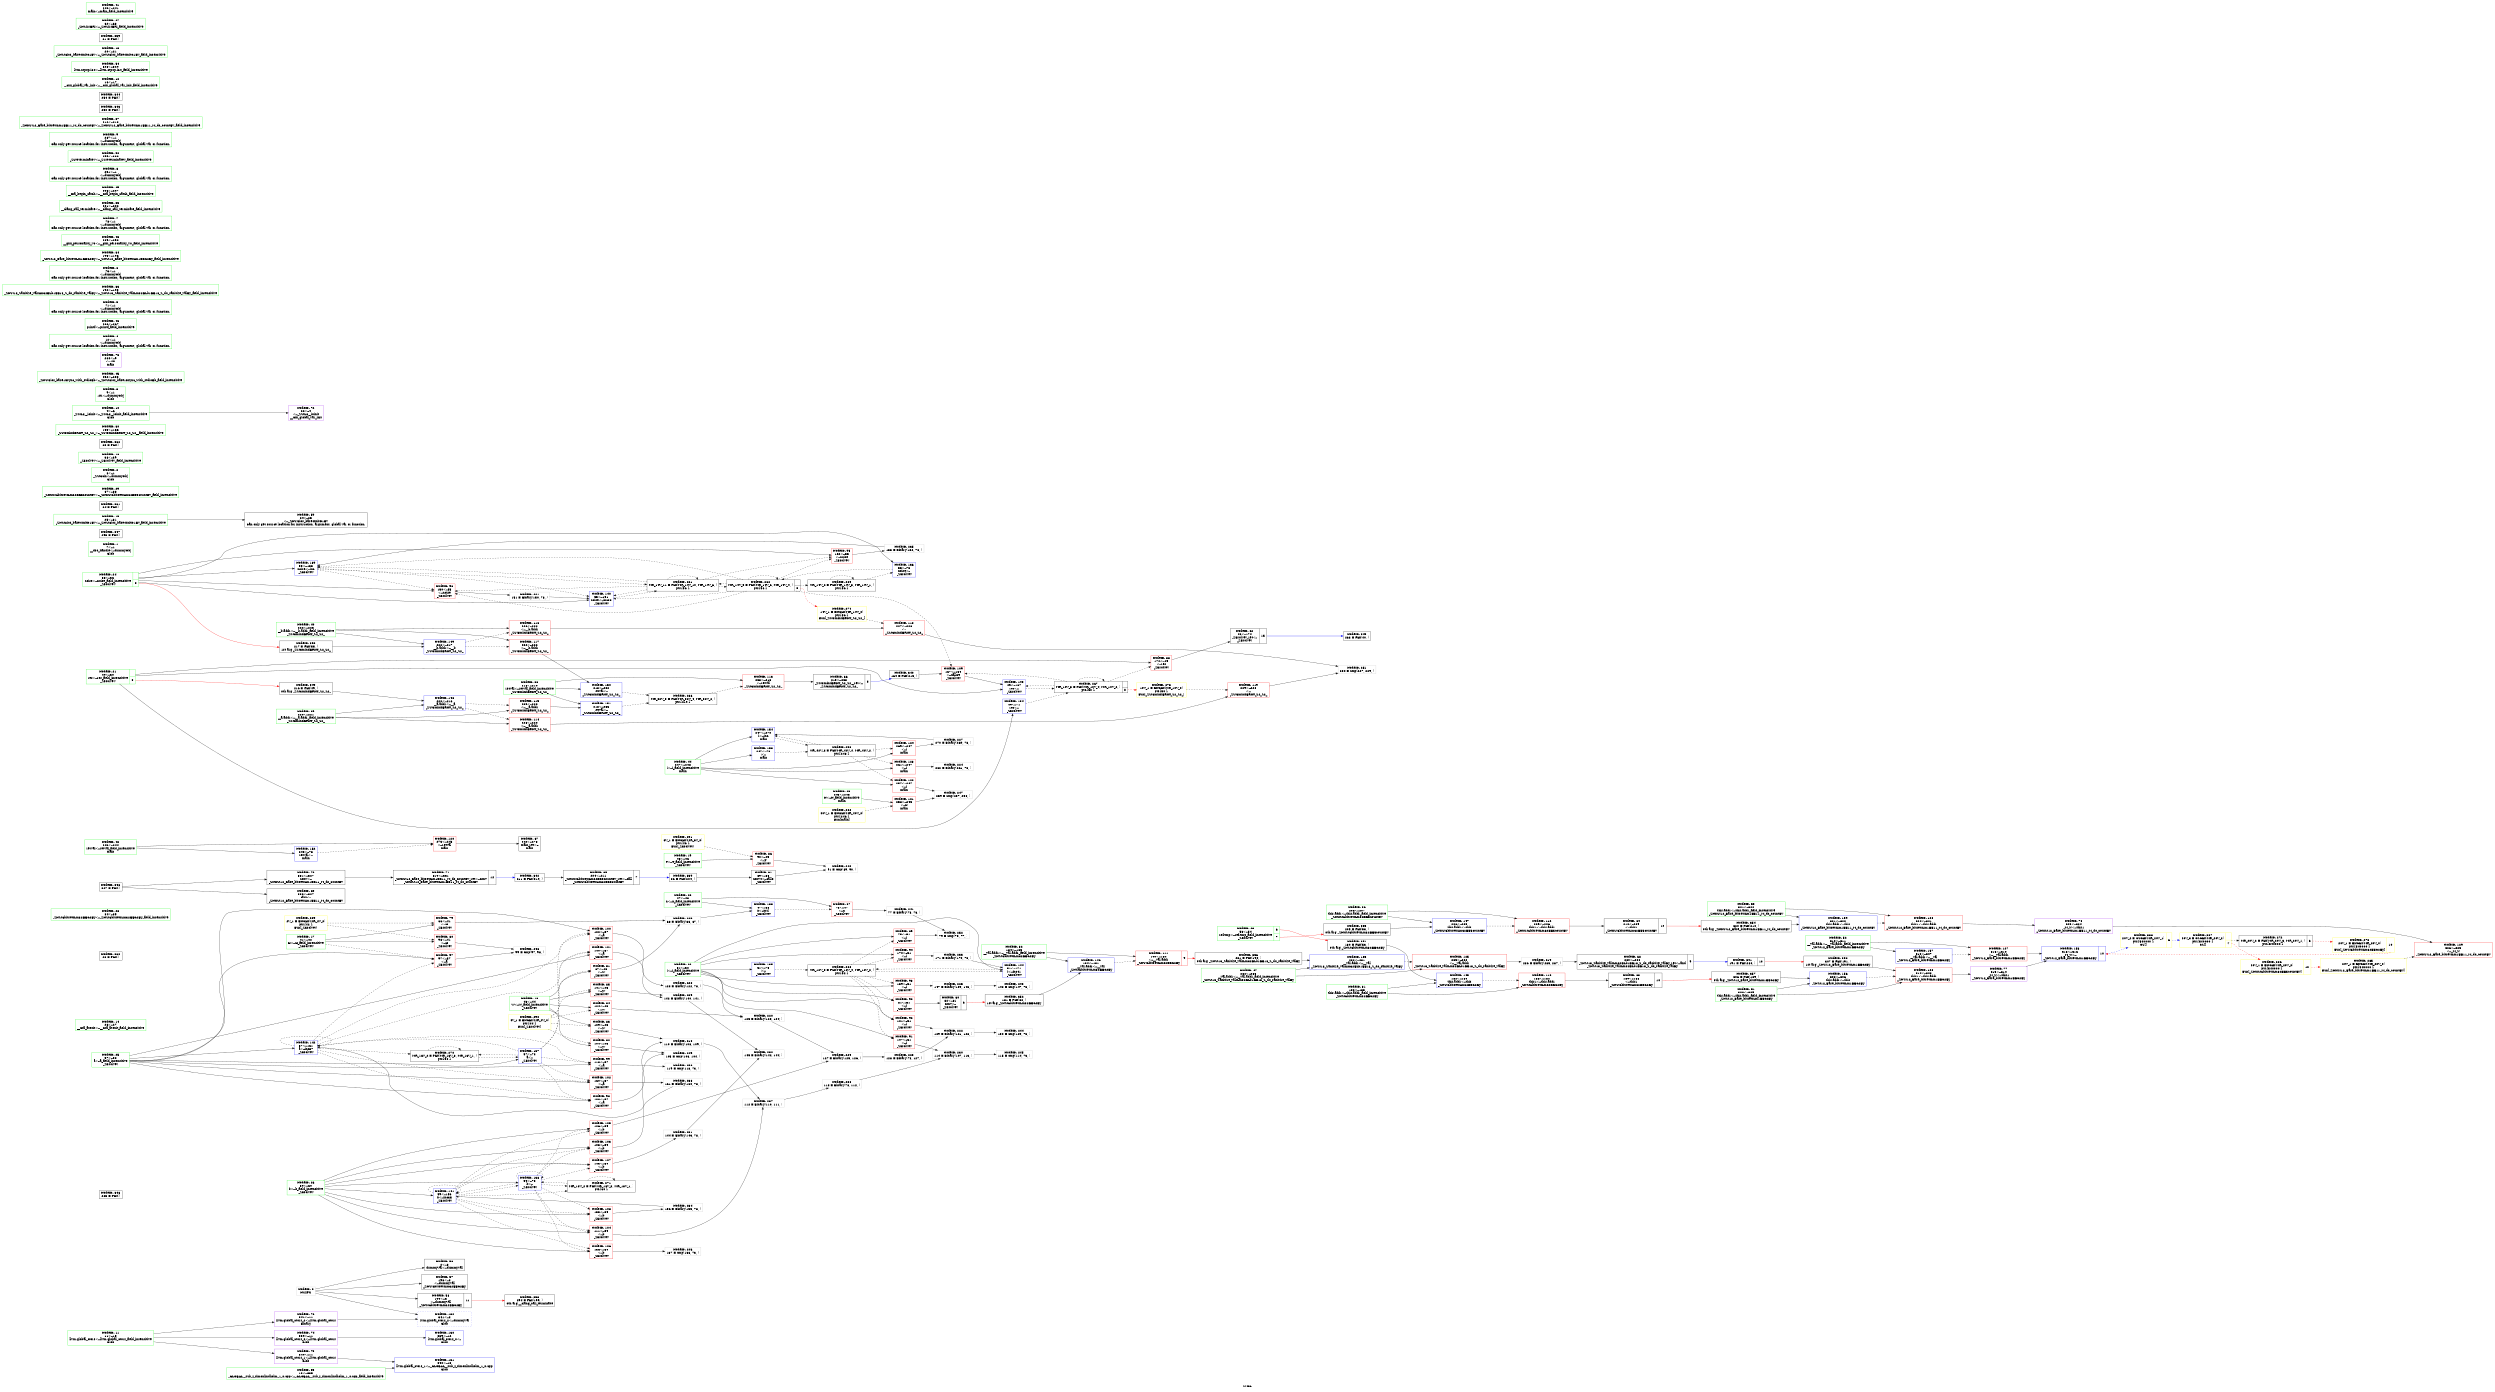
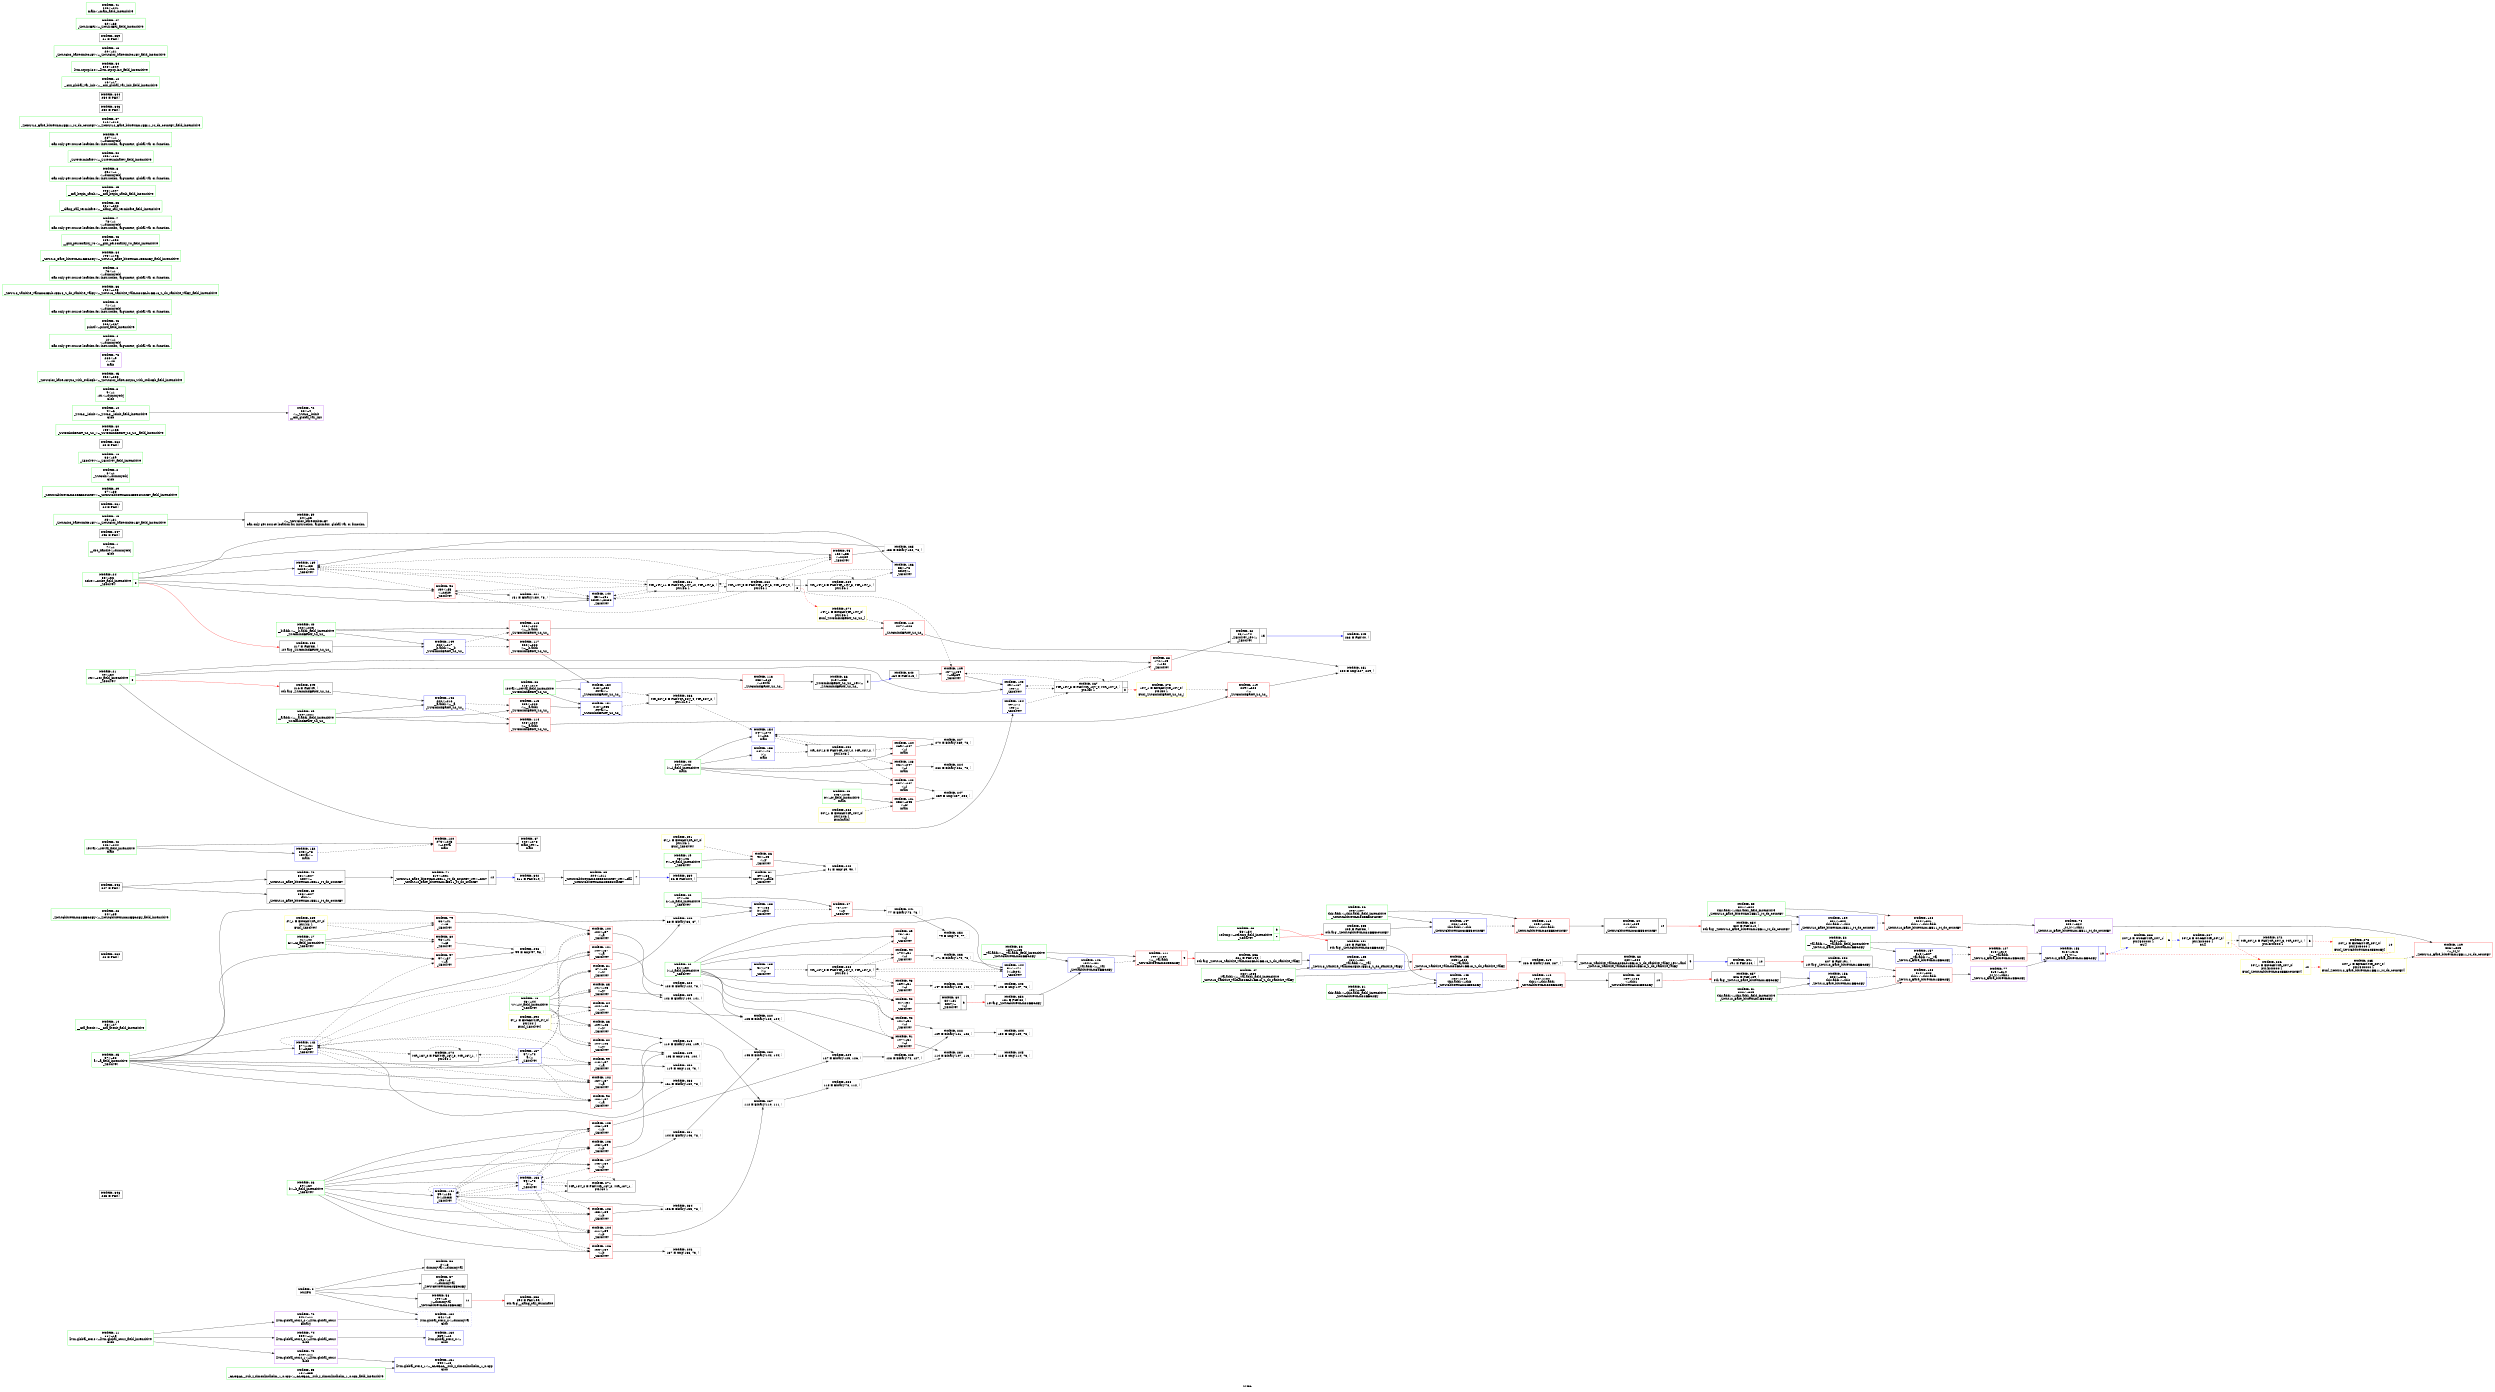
edge "NodeID: 266" -> "NodeID: 113": now "NodeID: 266" -> "NodeID: 154"
edge "NodeID: 89" -> "NodeID: 252": removed
